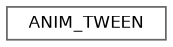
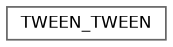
node "ANIM_TWEEN": label "ANIM_TWEEN" -> "TWEEN_TWEEN"
